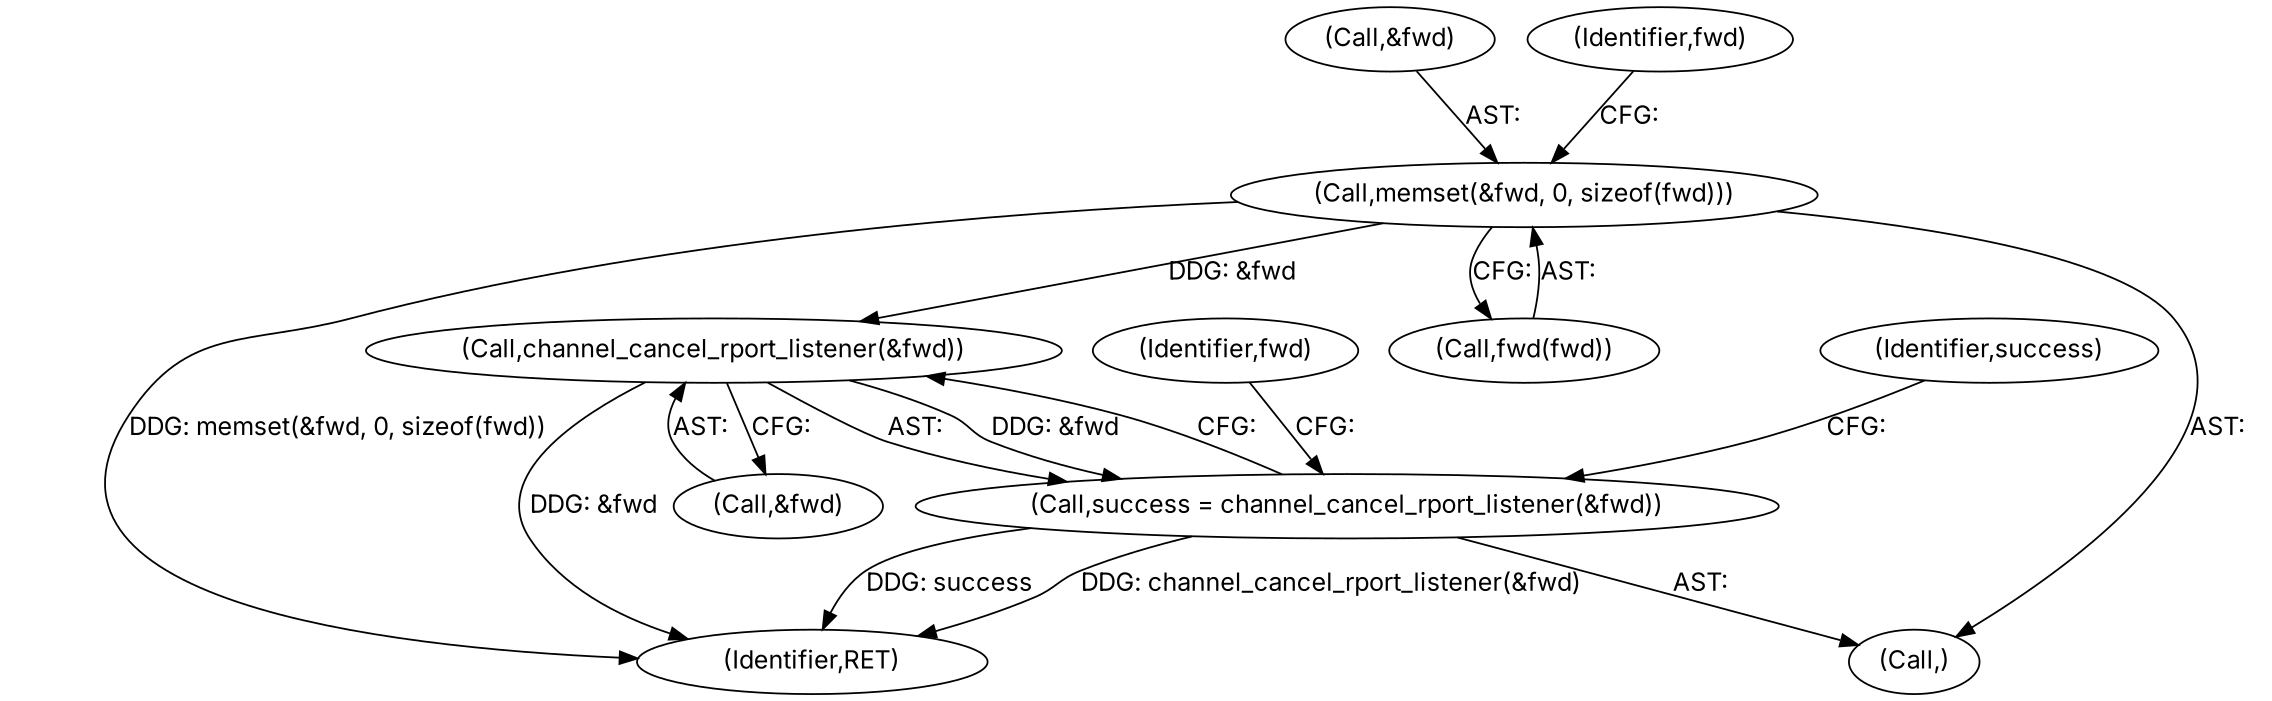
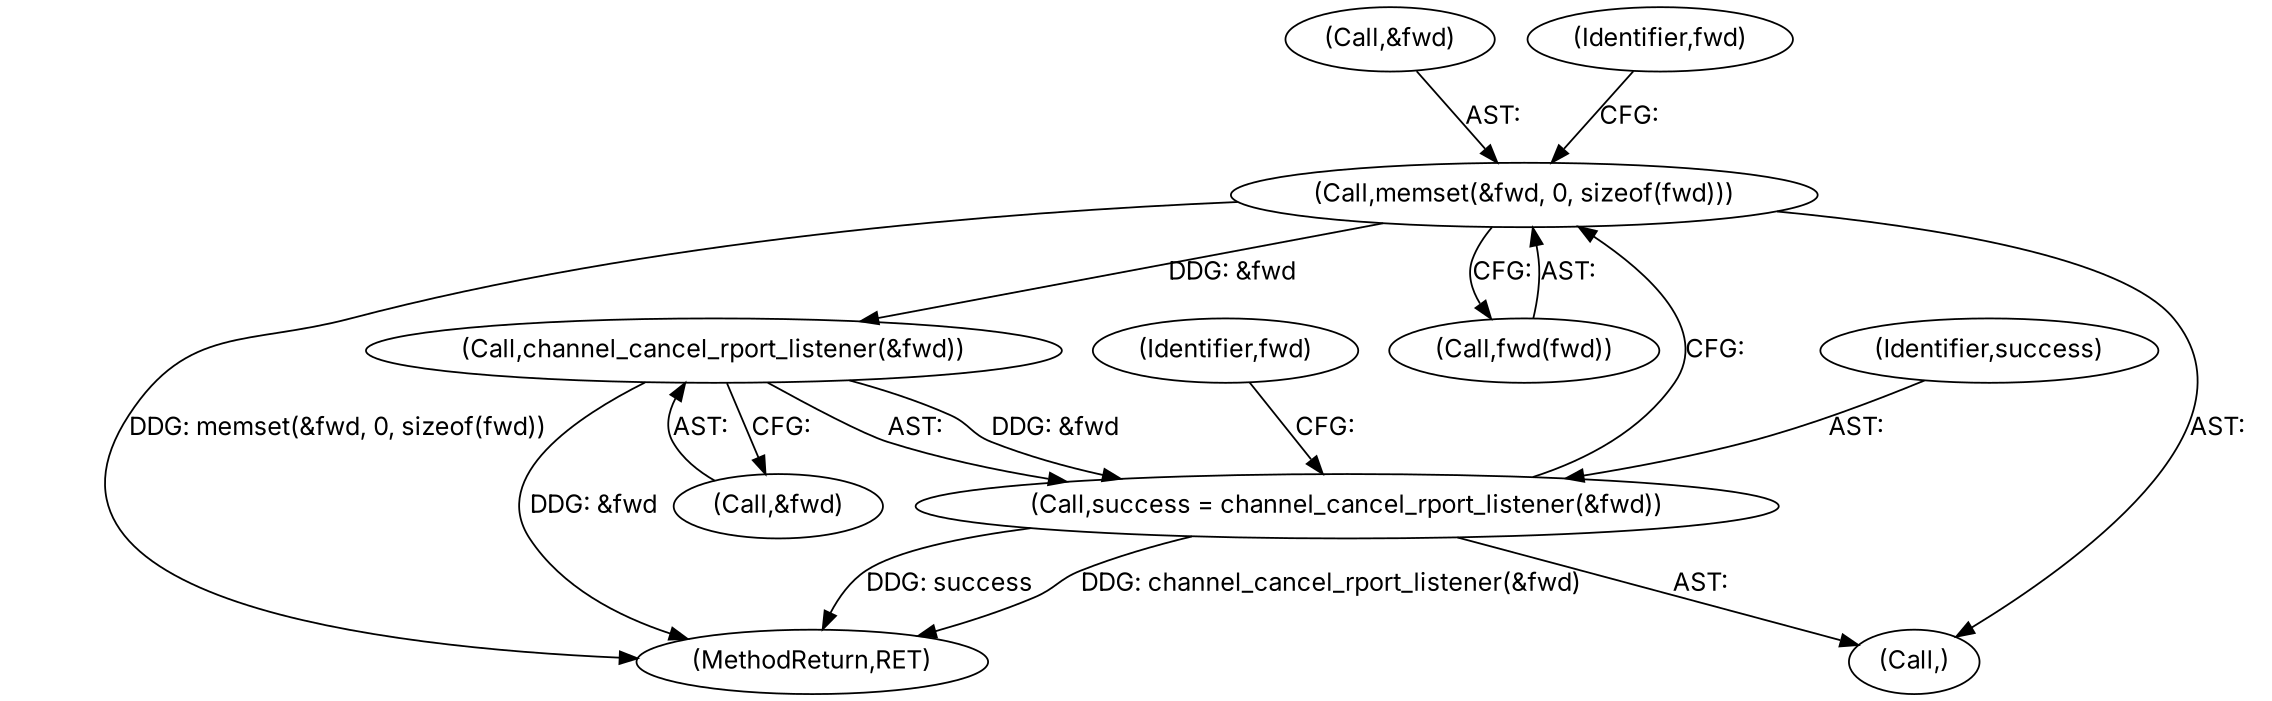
edge "(Call,success = channel_cancel_rport_listener(&fwd))" -> "(Call,channel_cancel_rport_listener(&fwd))": now "(Call,success = channel_cancel_rport_listener(&fwd))" -> "(Call,memset(&fwd, 0, sizeof(fwd)))"
edge "(Identifier,success)" -> "(Call,success = channel_cancel_rport_listener(&fwd))": label "CFG: " -> "AST: "
node "(Identifier,RET)": label "(Identifier,RET)" -> "(MethodReturn,RET)"
